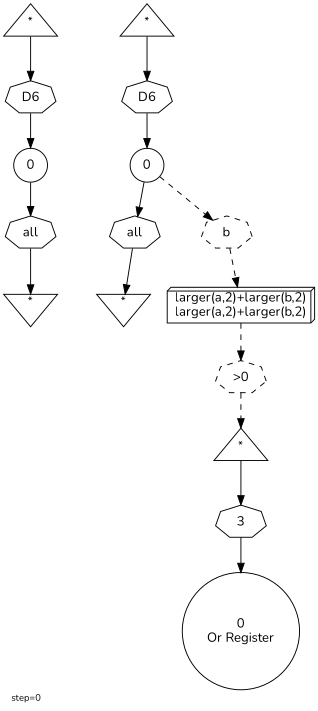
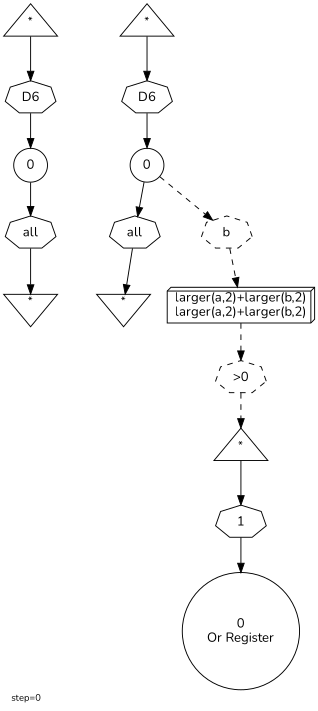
node "3": label "3" -> "1"
